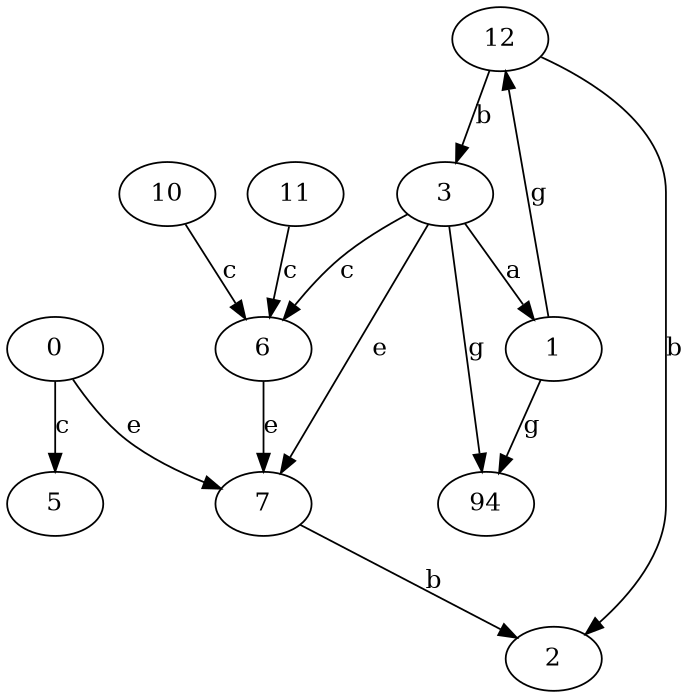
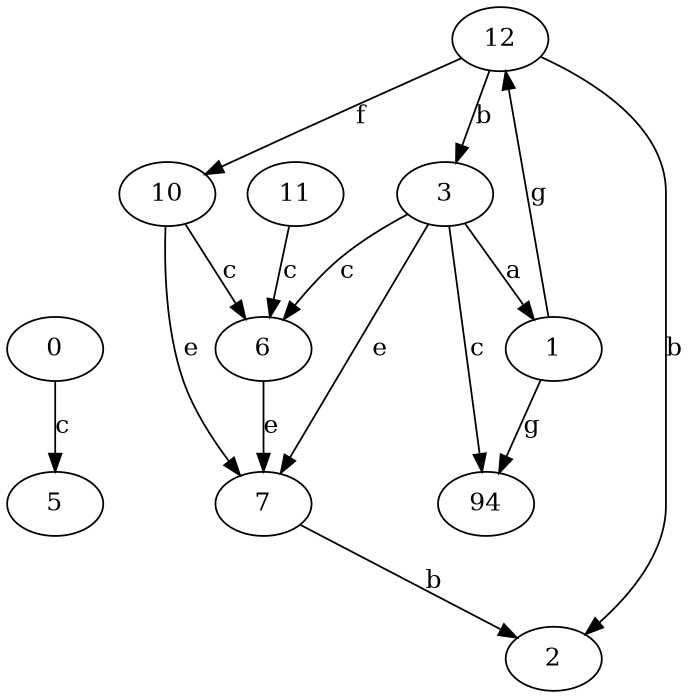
edge "12" -> "10": added, label "f"
edge "3" -> "94": label "g" -> "c"
edge "0" -> "7": now "10" -> "7"
